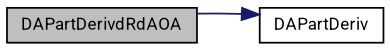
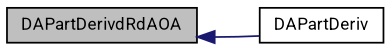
edge "DAPartDerivdRdAOA" -> "DAPartDeriv": reversed
